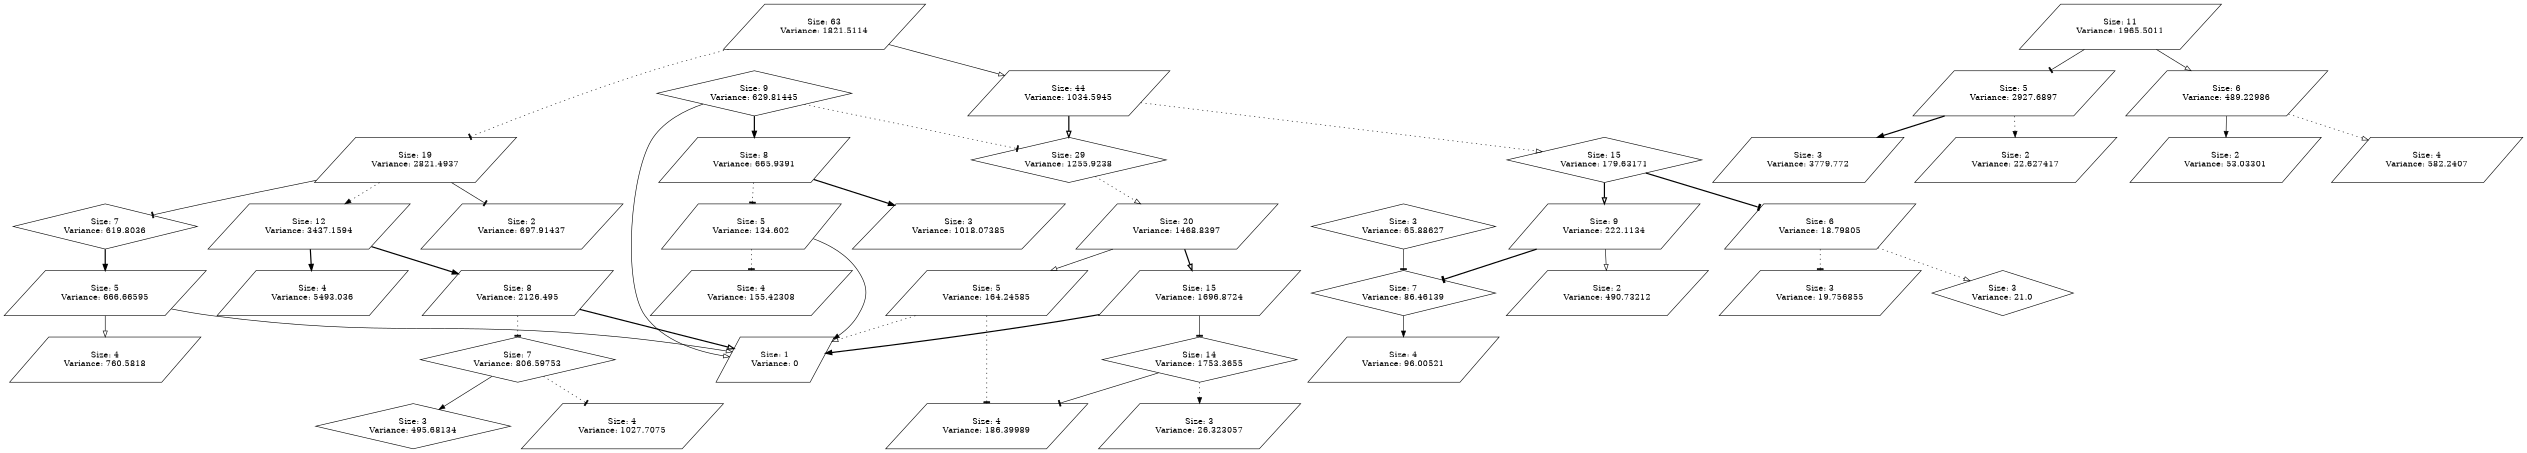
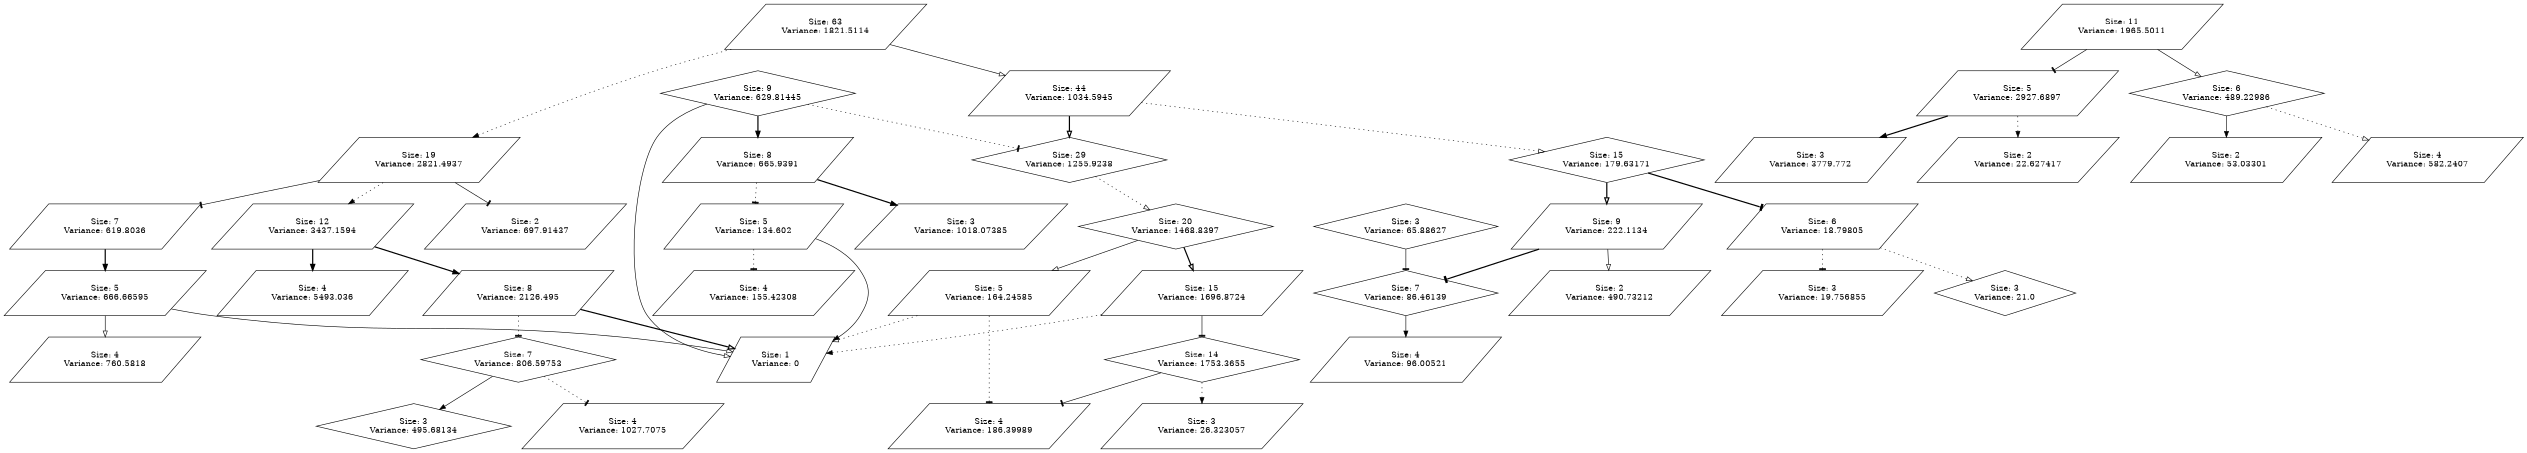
edge "Size: 63 Variance: 1821.5114" -> "Size: 19 Variance: 2821.4937": arrowhead tee -> normal
node "Size: 6 Variance: 489.22986": shape parallelogram -> diamond
node "Size: 7 Variance: 619.8036": shape diamond -> parallelogram
node "Size: 20 Variance: 1468.8397": shape parallelogram -> diamond
edge "Size: 15 Variance: 1696.8724" -> "Size: 1 Variance: 0": style bold -> dotted
